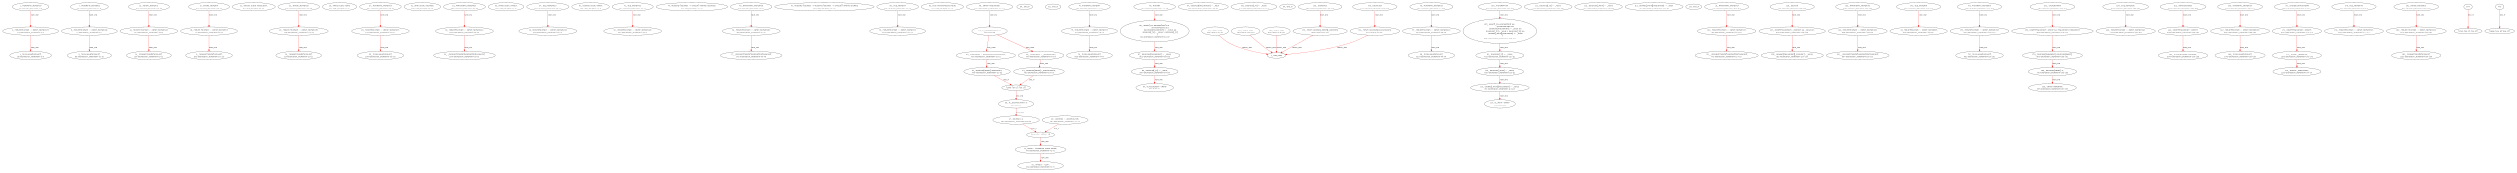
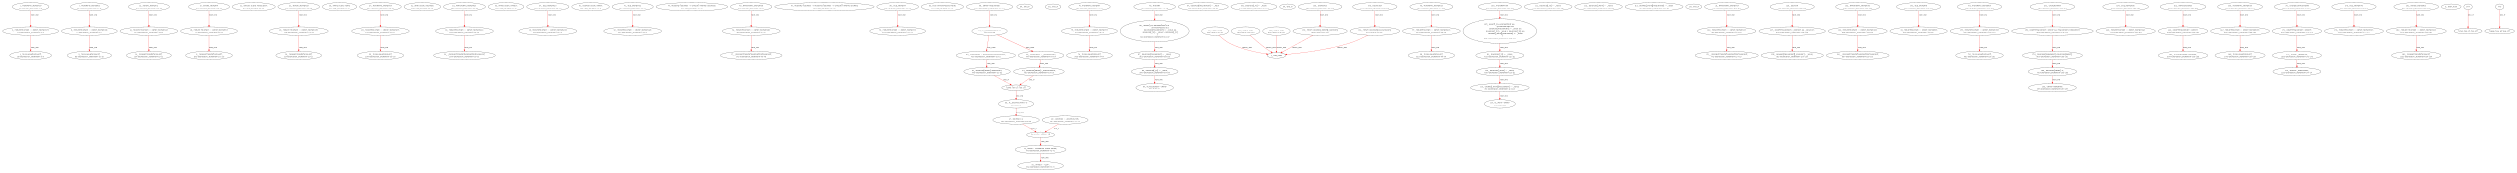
node "0_ start_node": added
